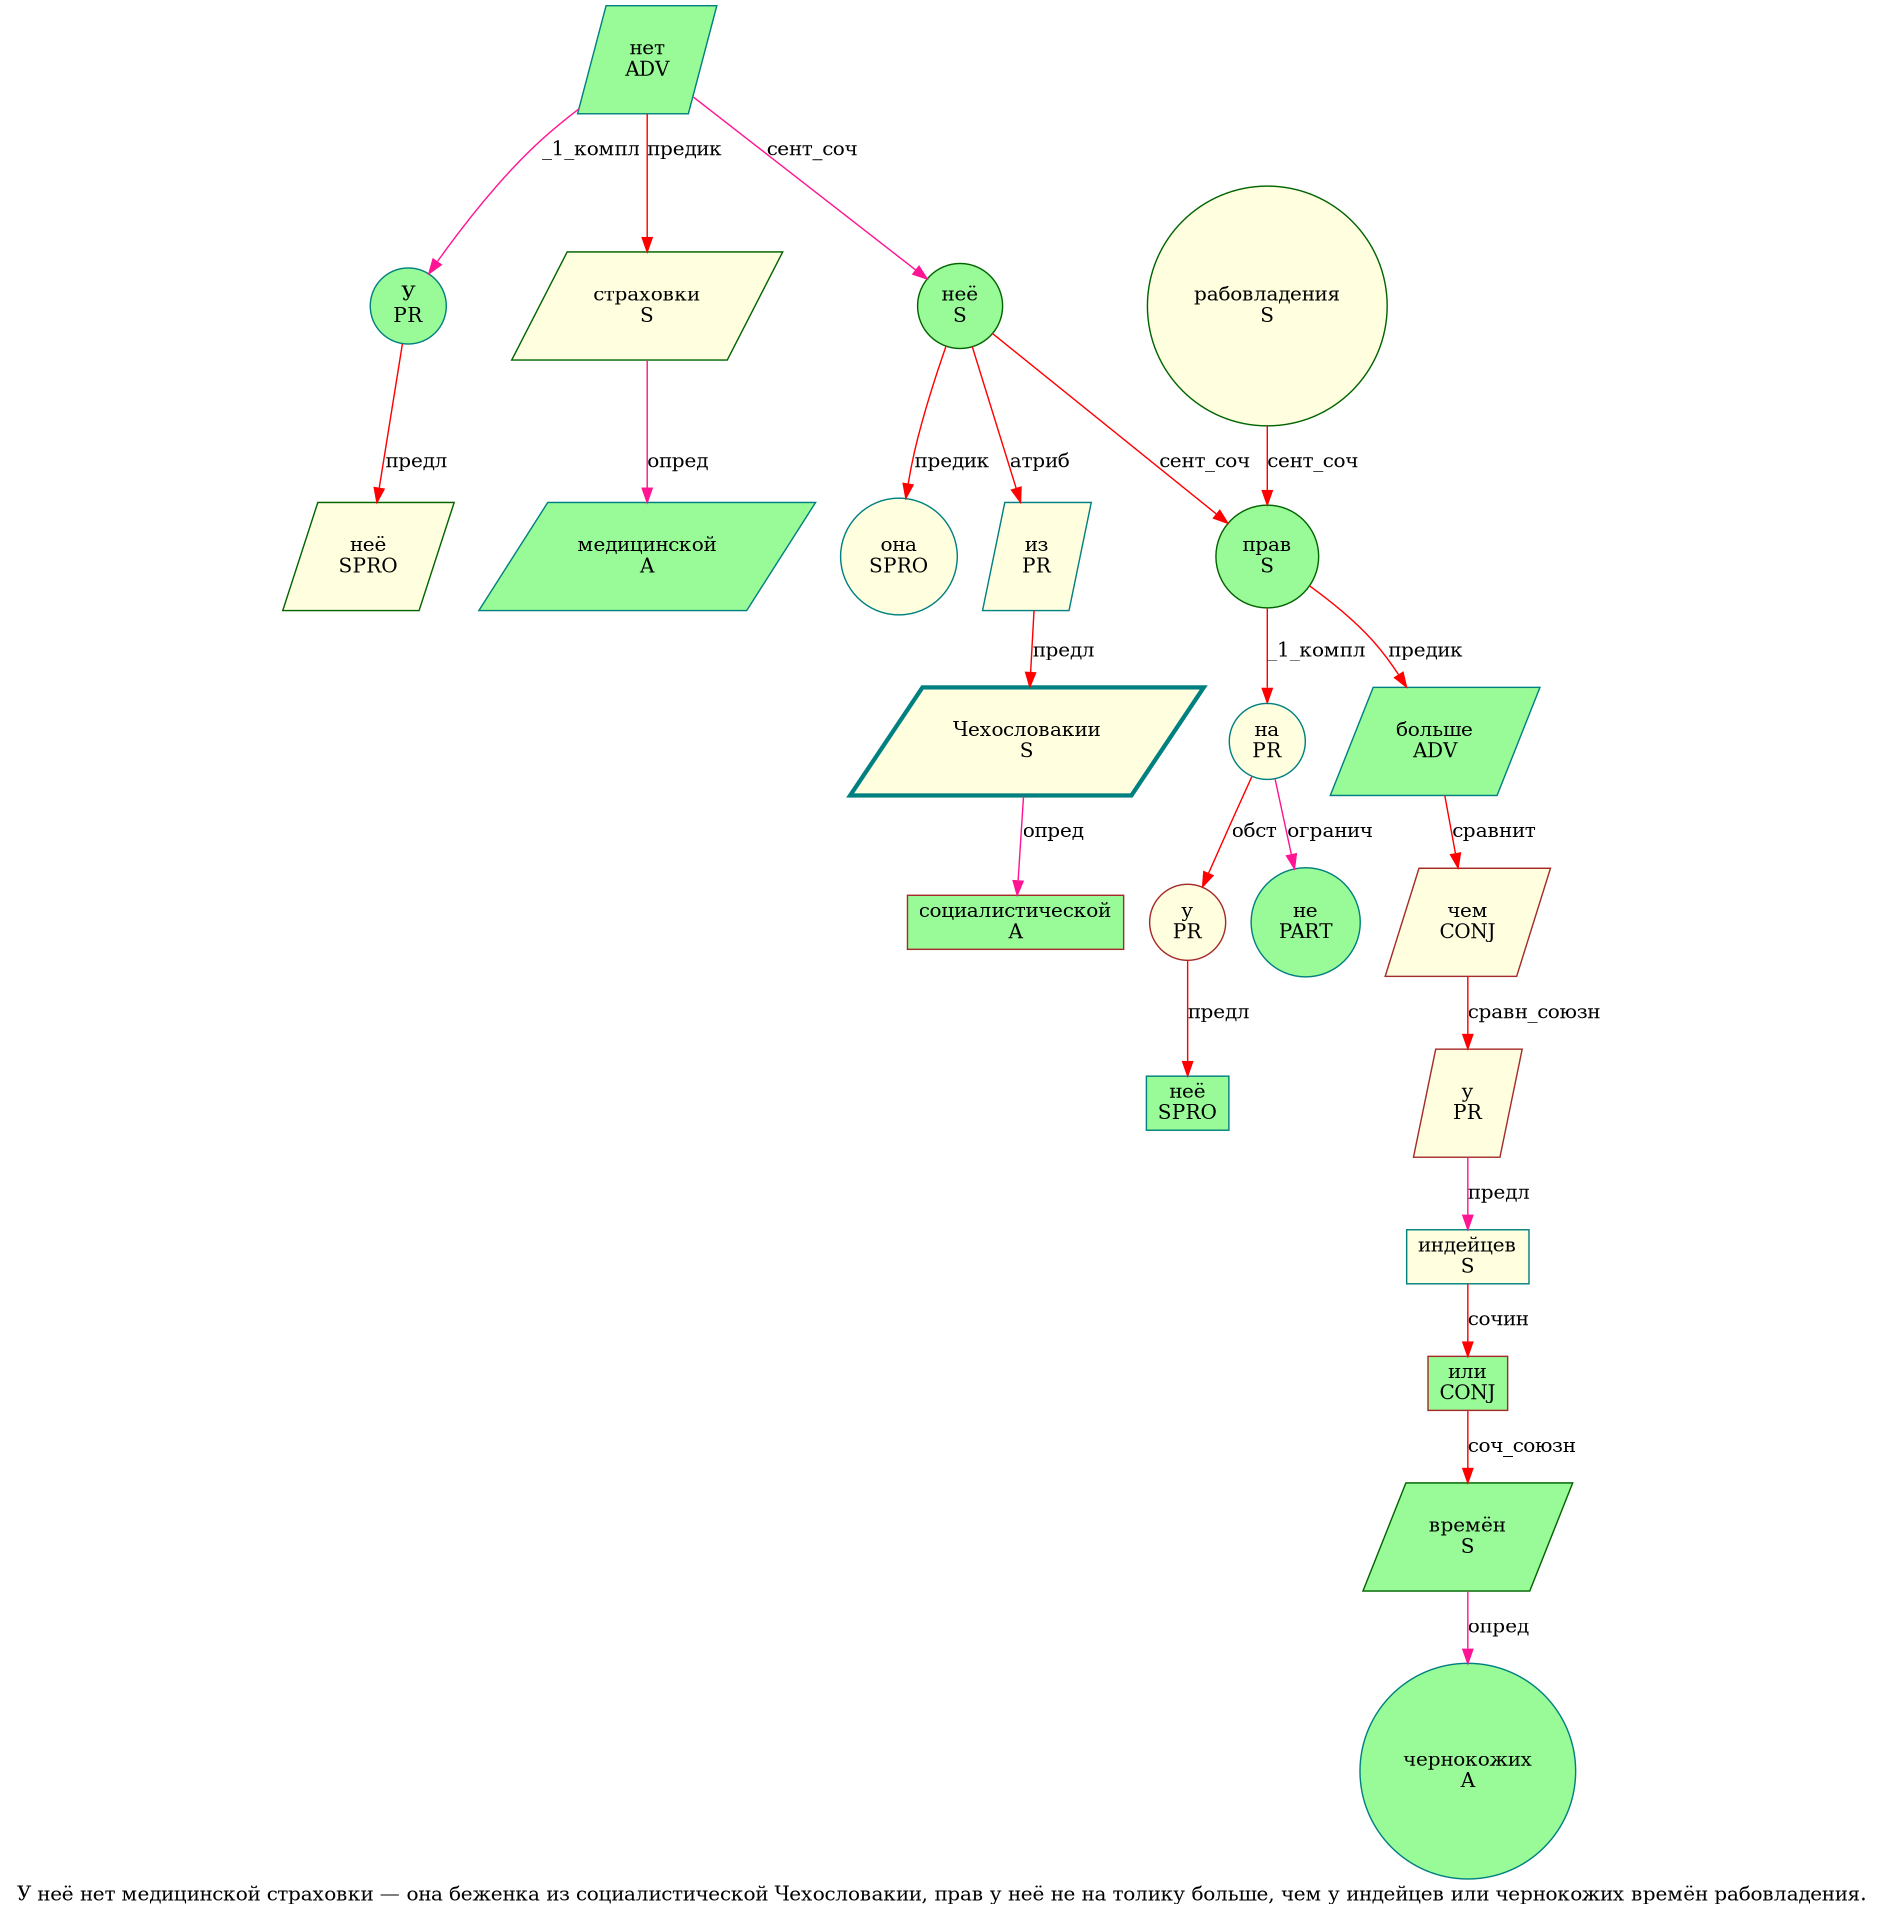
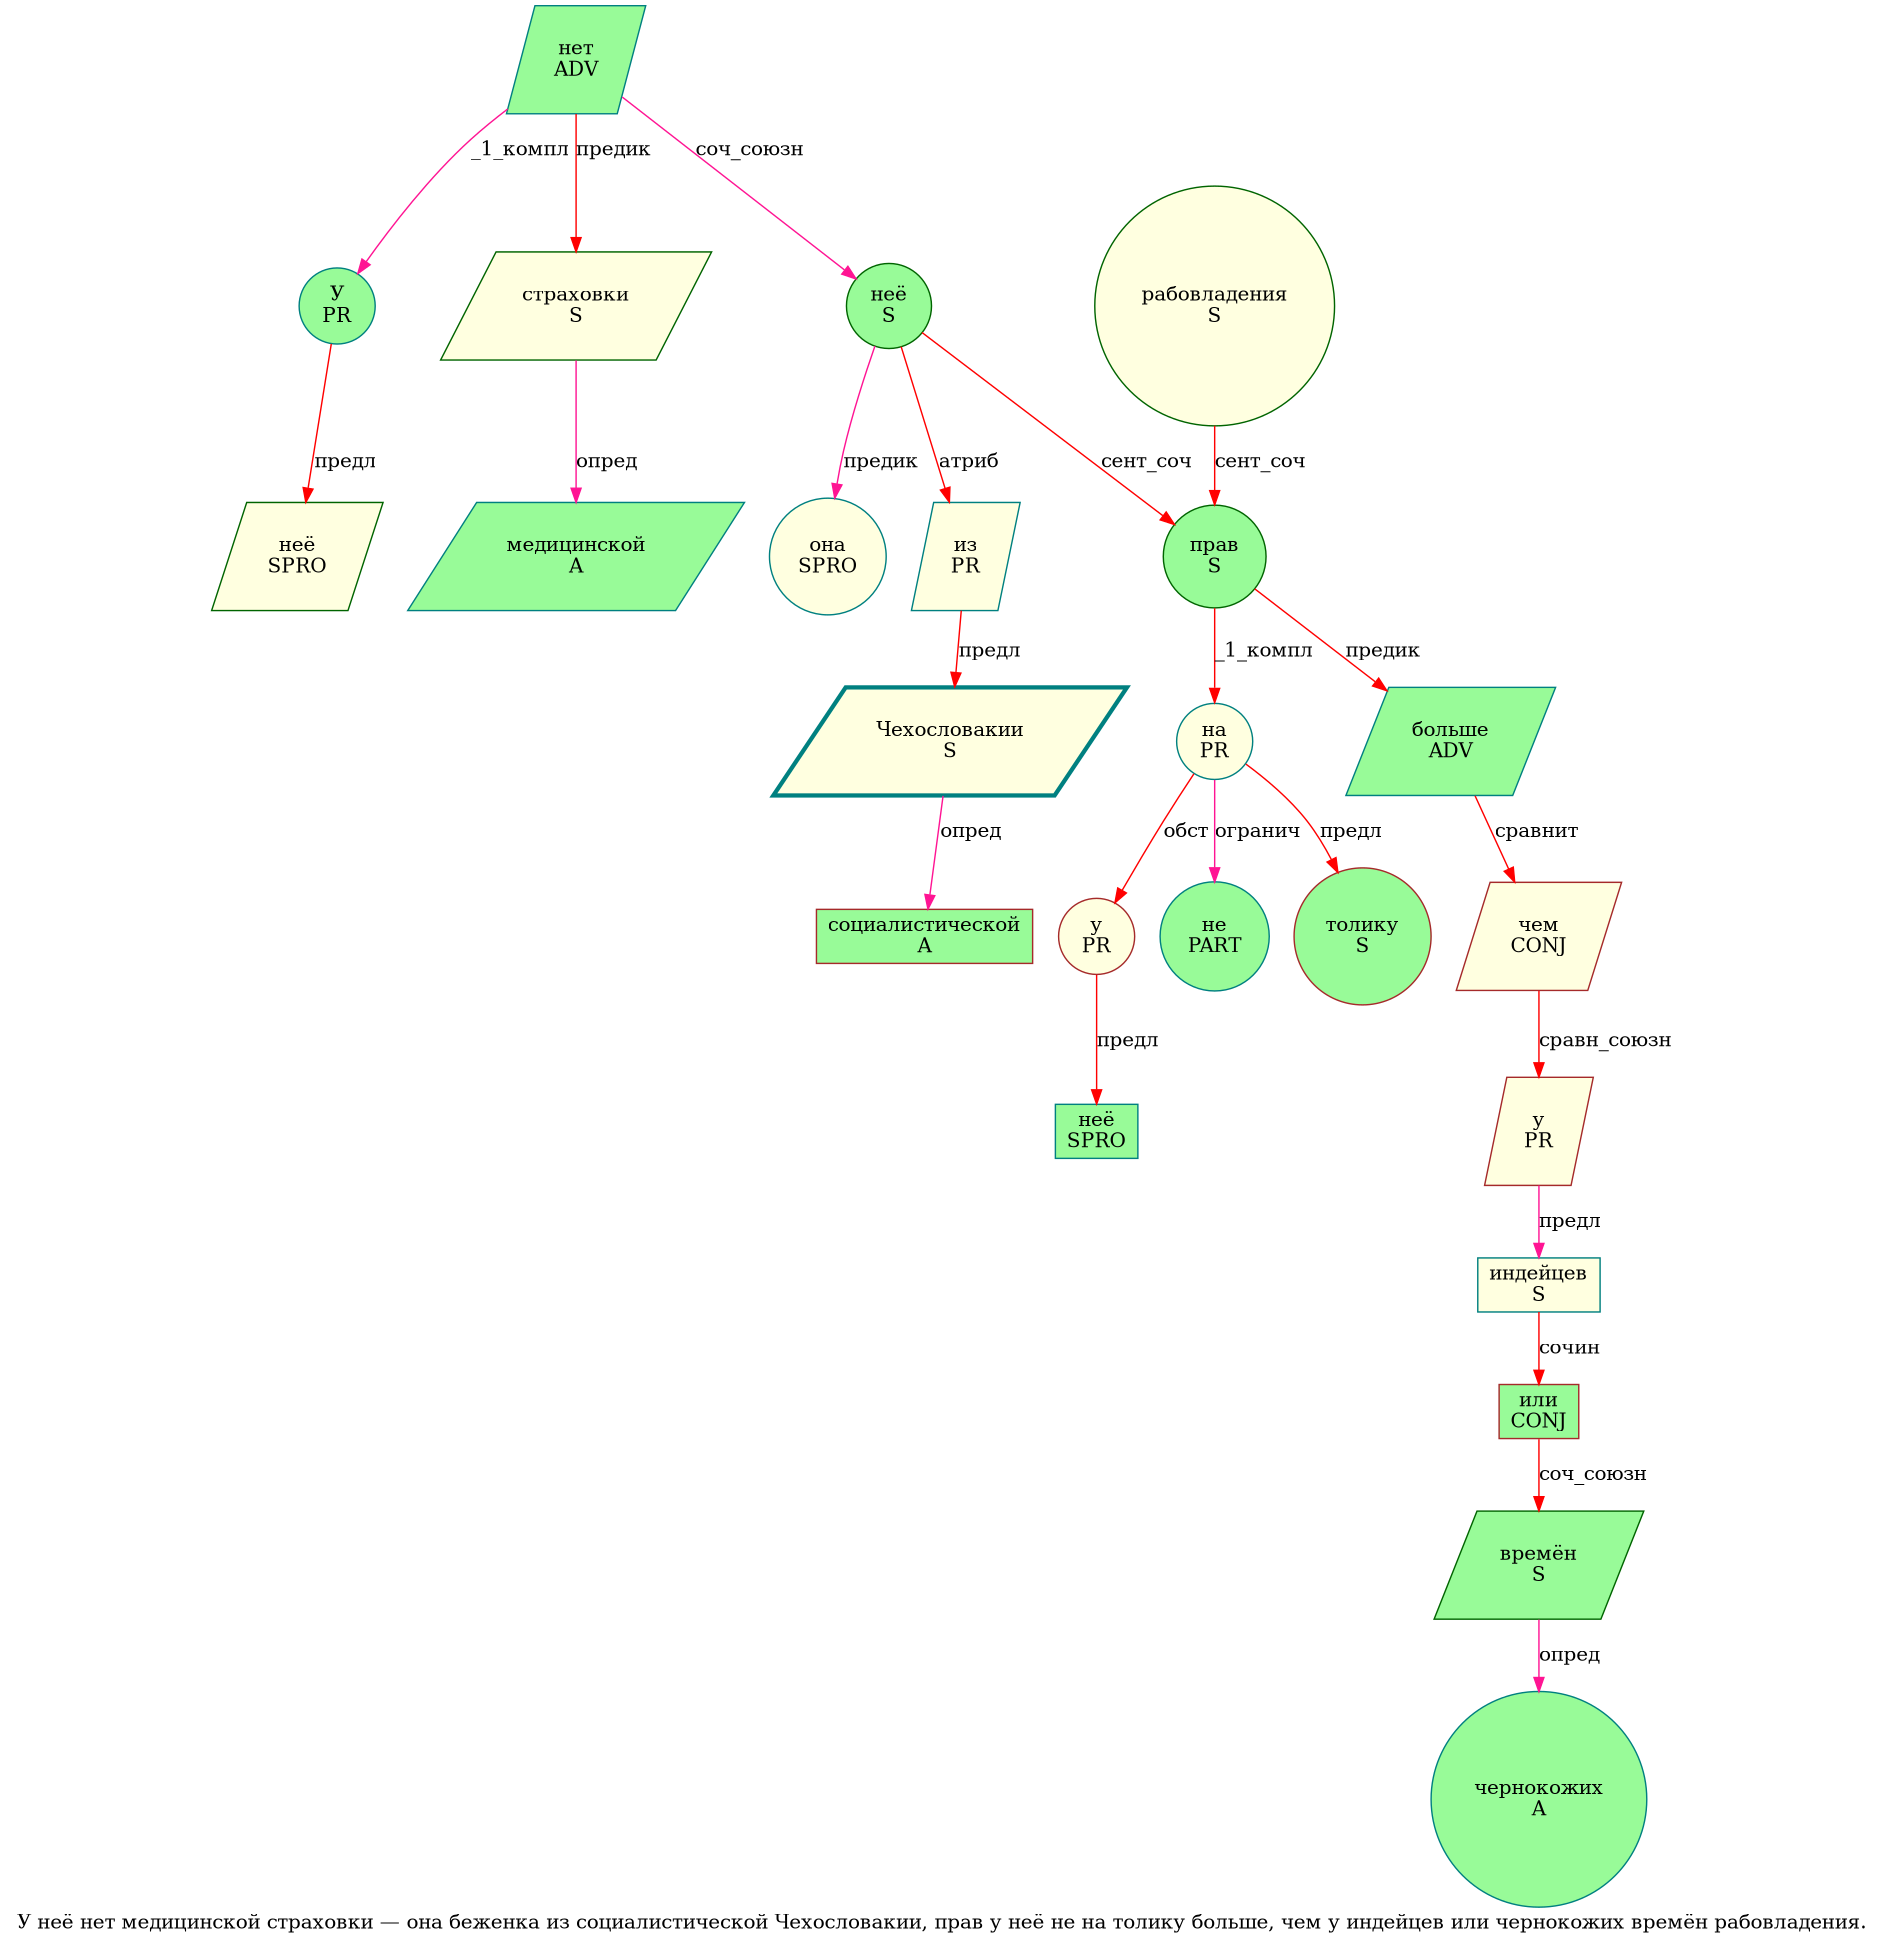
edge "нет ADV" -> "неё S": label "сент_соч" -> "соч_союзн"
edge "неё S" -> "она SPRO": color red -> deeppink
node "толику S": added
